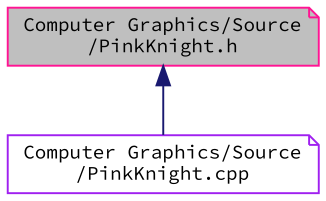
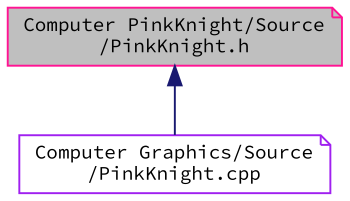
node "Computer Graphics/Source /PinkKnight.h": label "Computer Graphics/Source /PinkKnight.h" -> "Computer PinkKnight/Source /PinkKnight.h"
